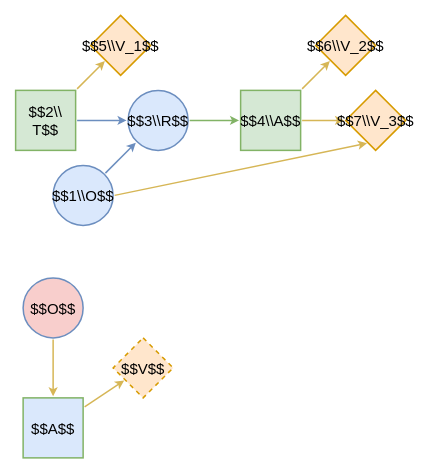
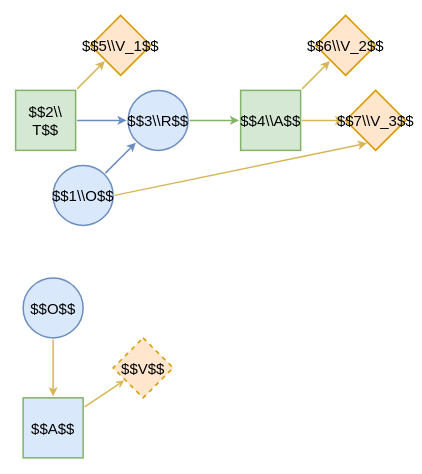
node "$$O$$": fillcolor #f8cecc -> #dae8fc
edge "$$A$$" -> "$$V$$": arrowhead classic -> open
